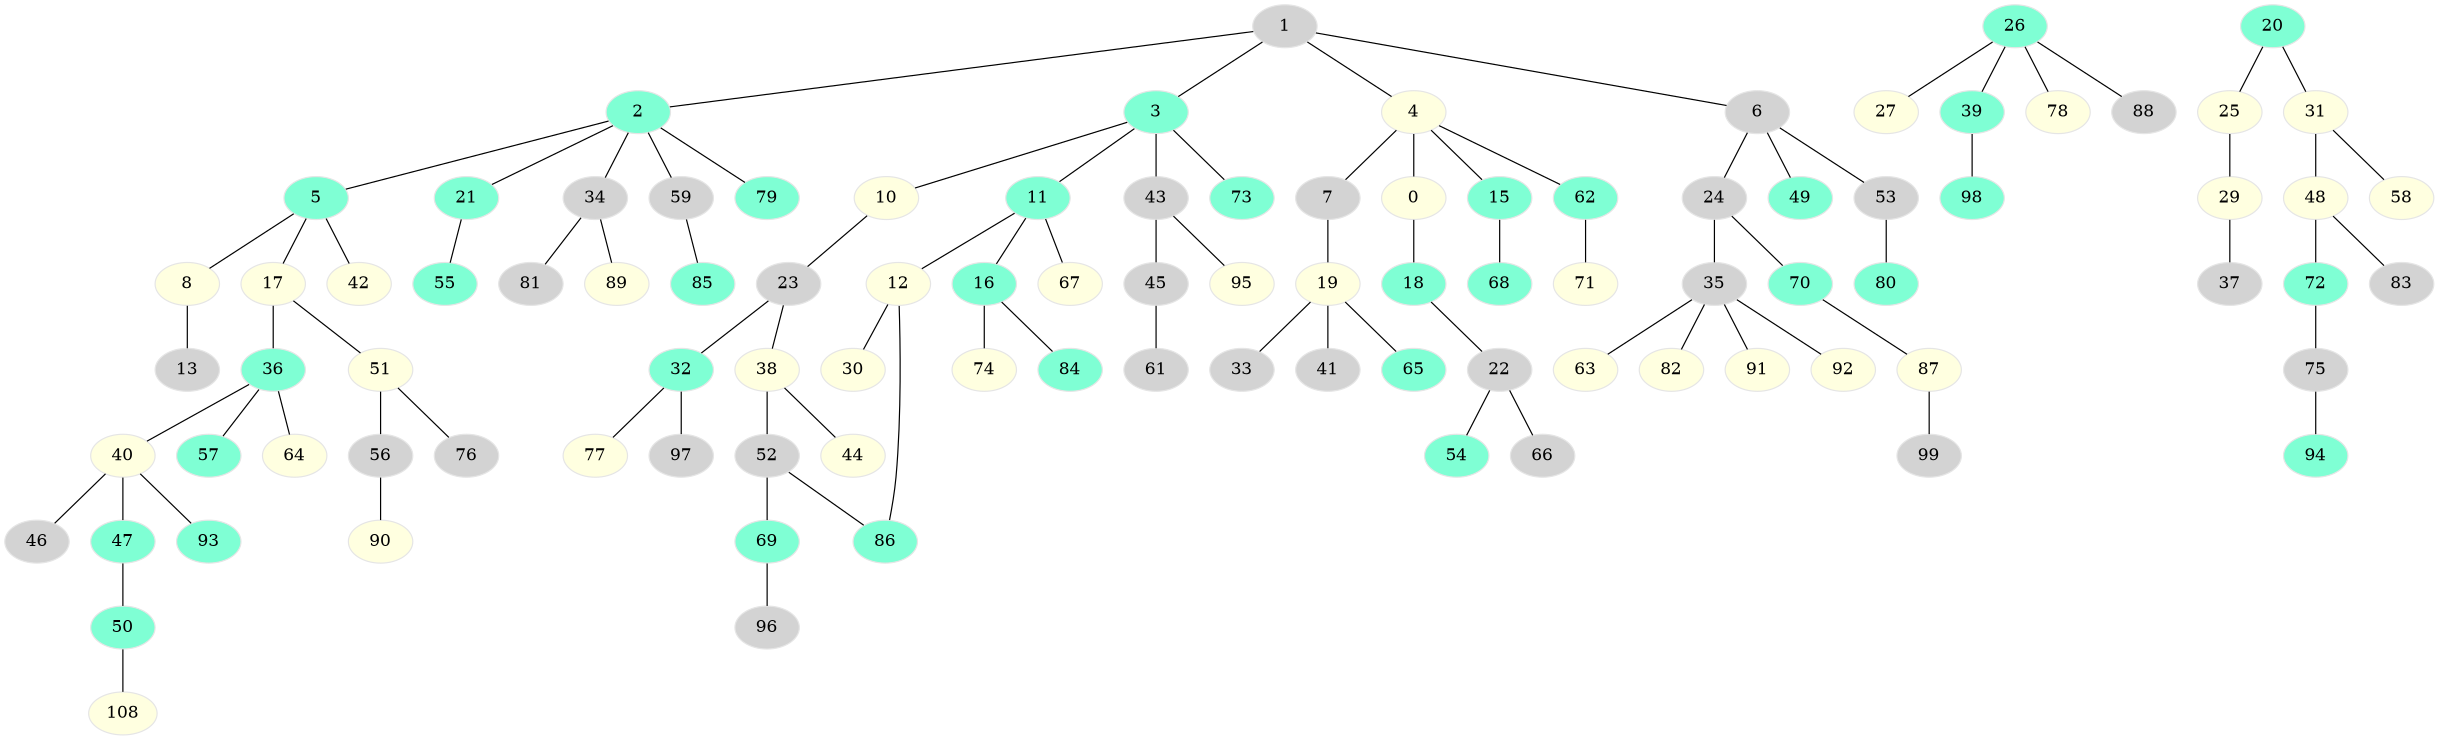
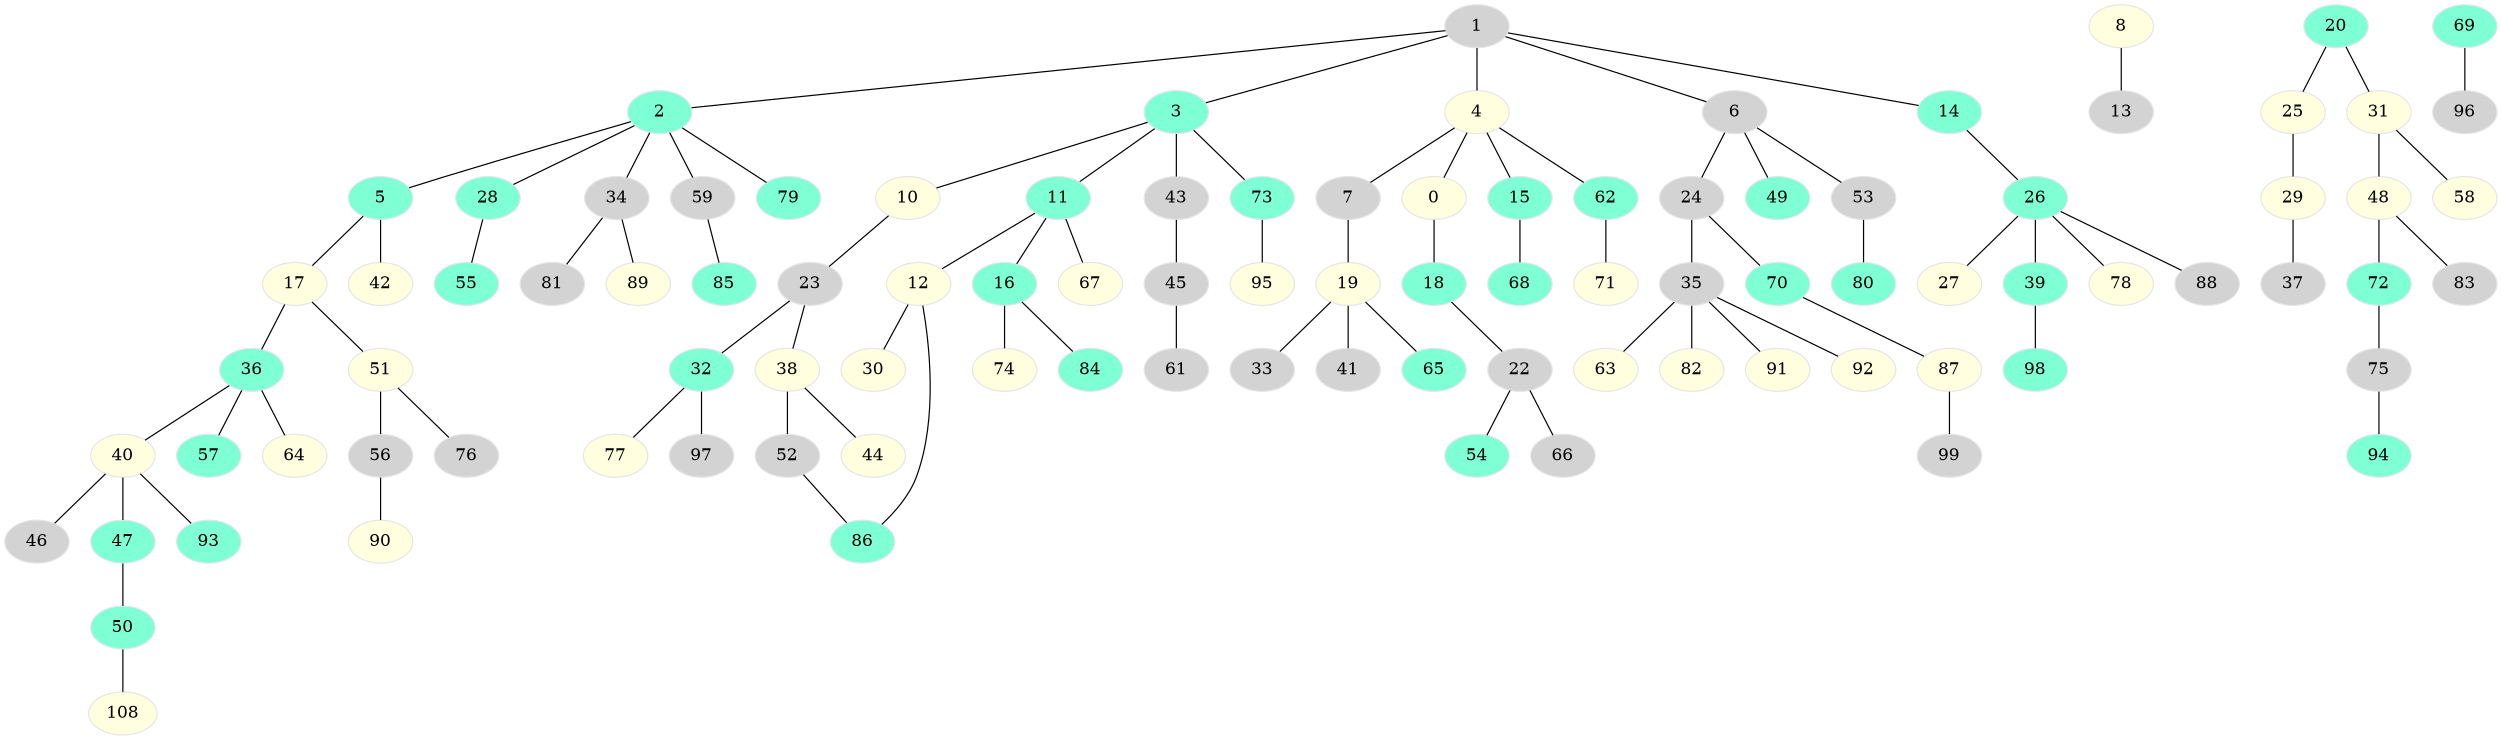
node "14": added
node "21": label "21" -> "28"
edge "5" -- "8": removed
edge "43" -- "95": now "73" -- "95"
edge "52" -- "69": removed
